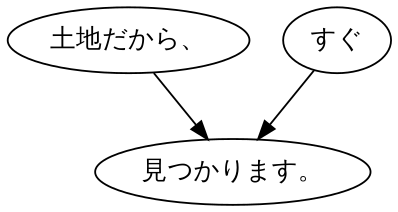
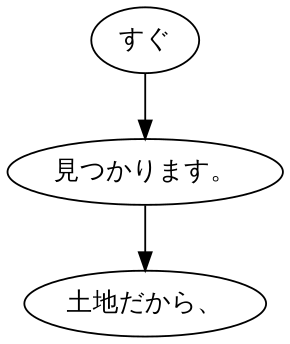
edge "土地だから、" -> "見つかります。": reversed
